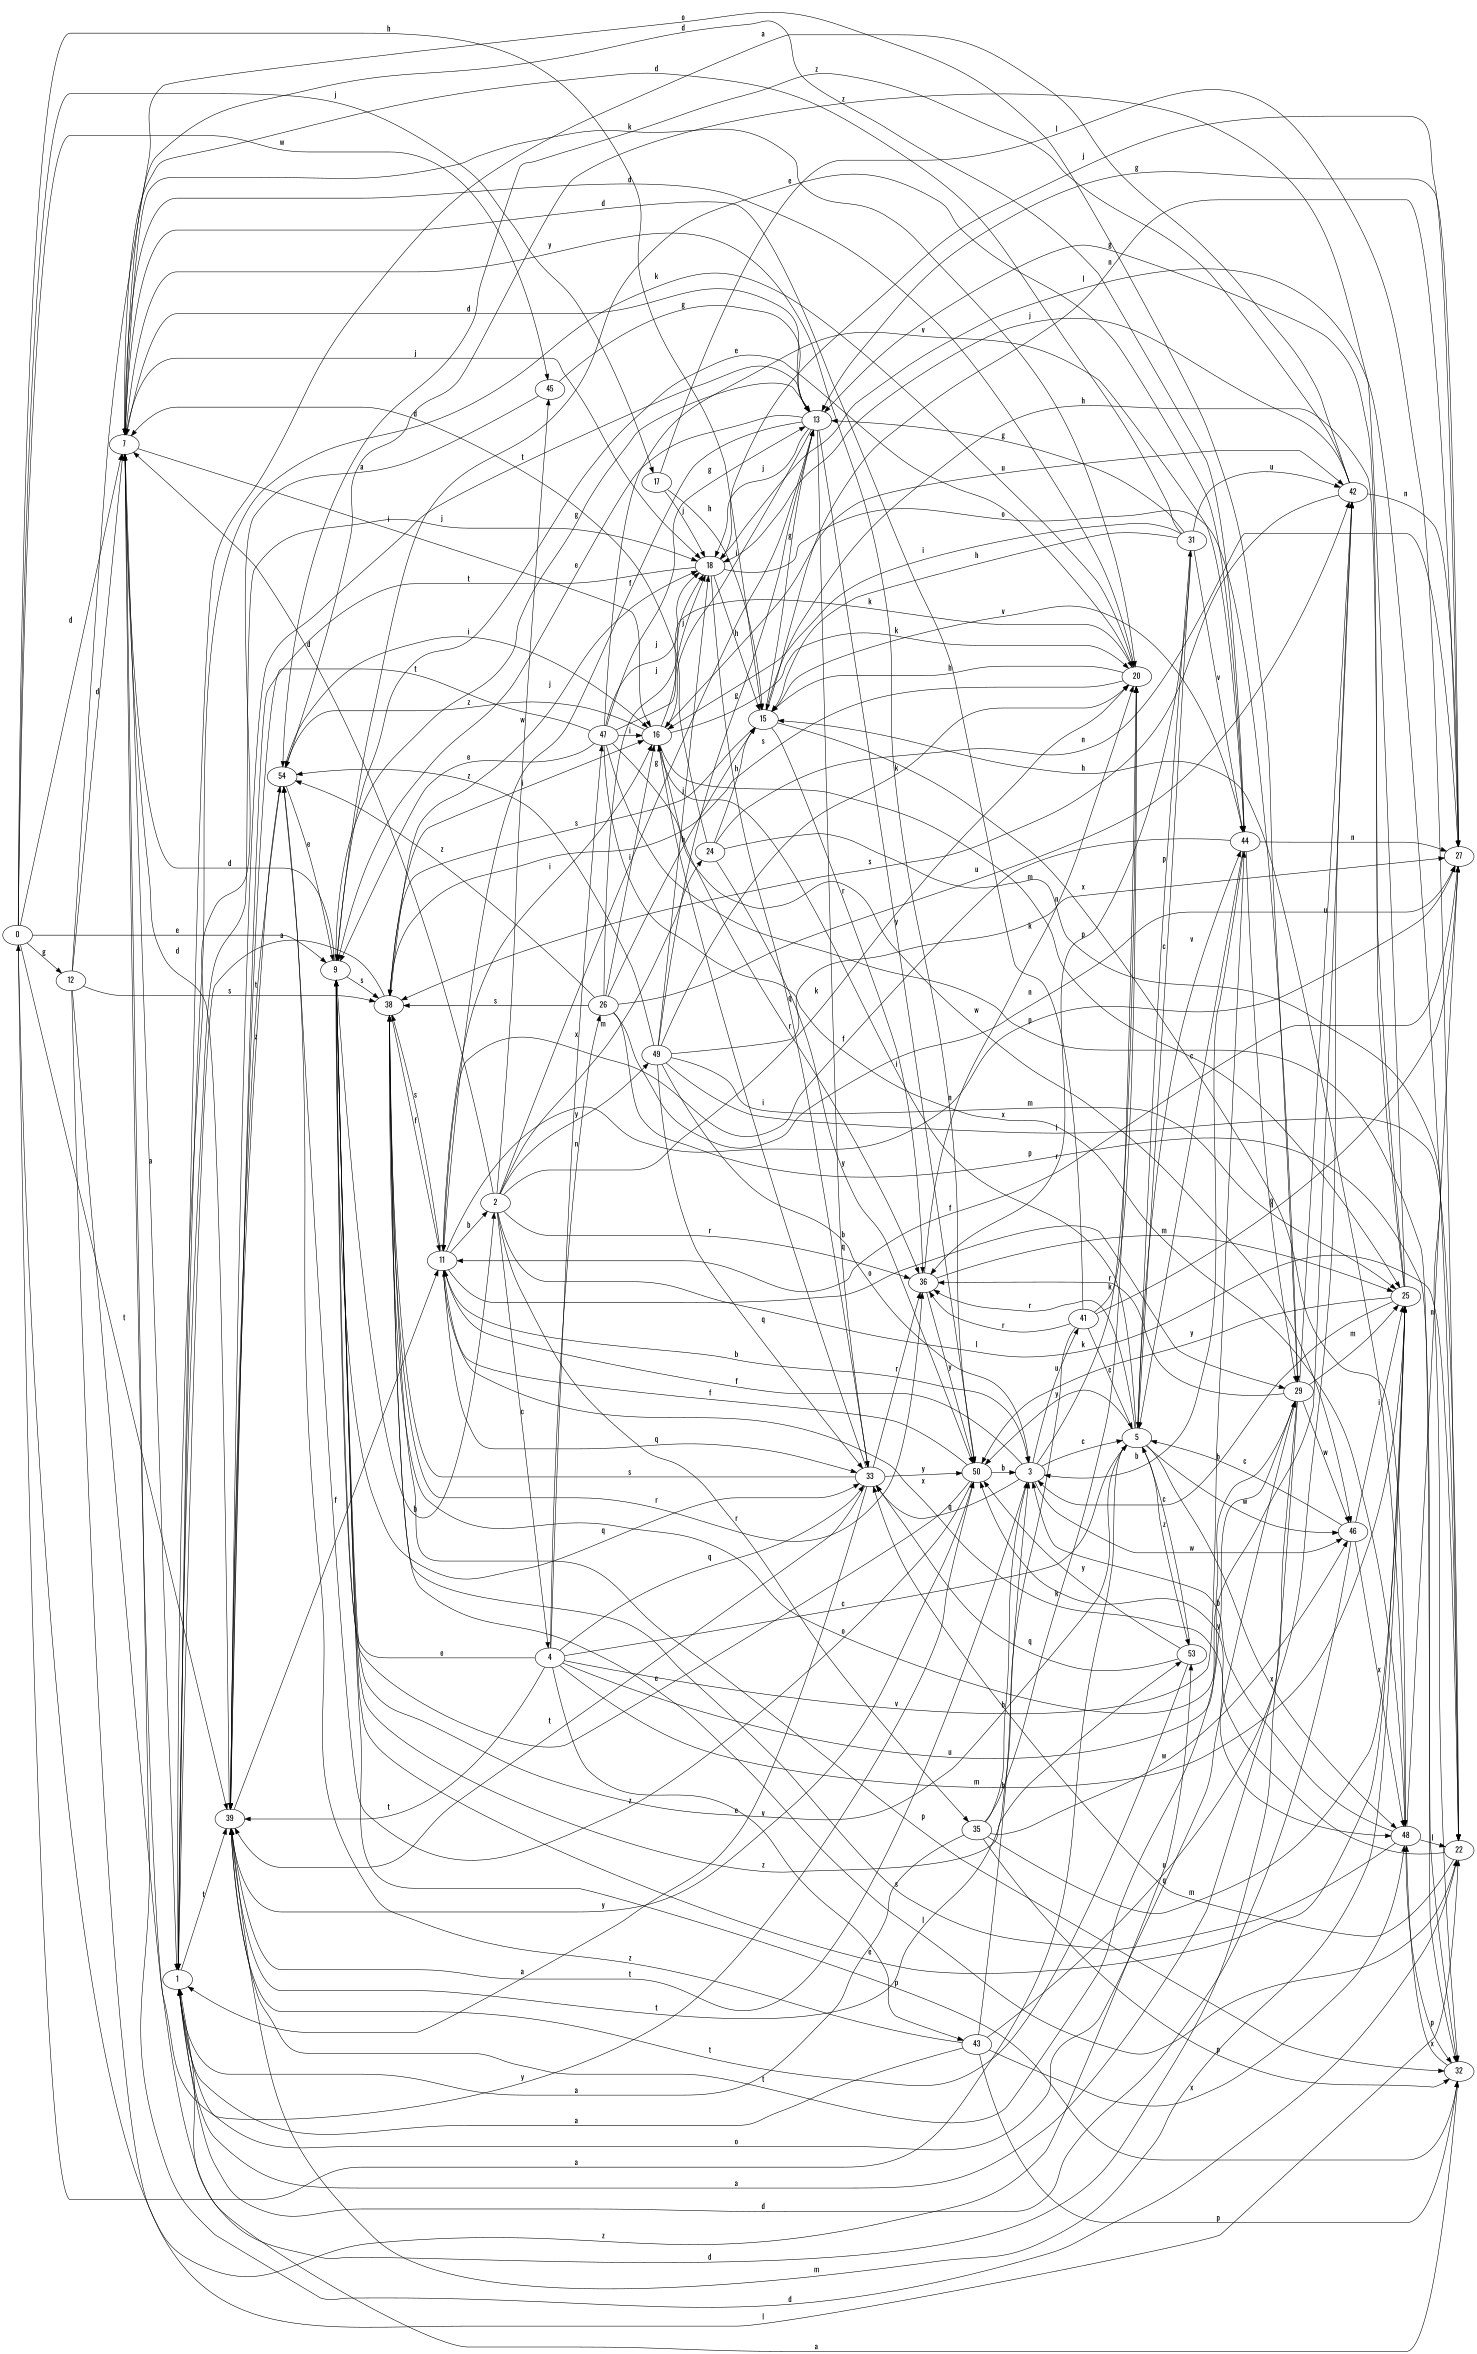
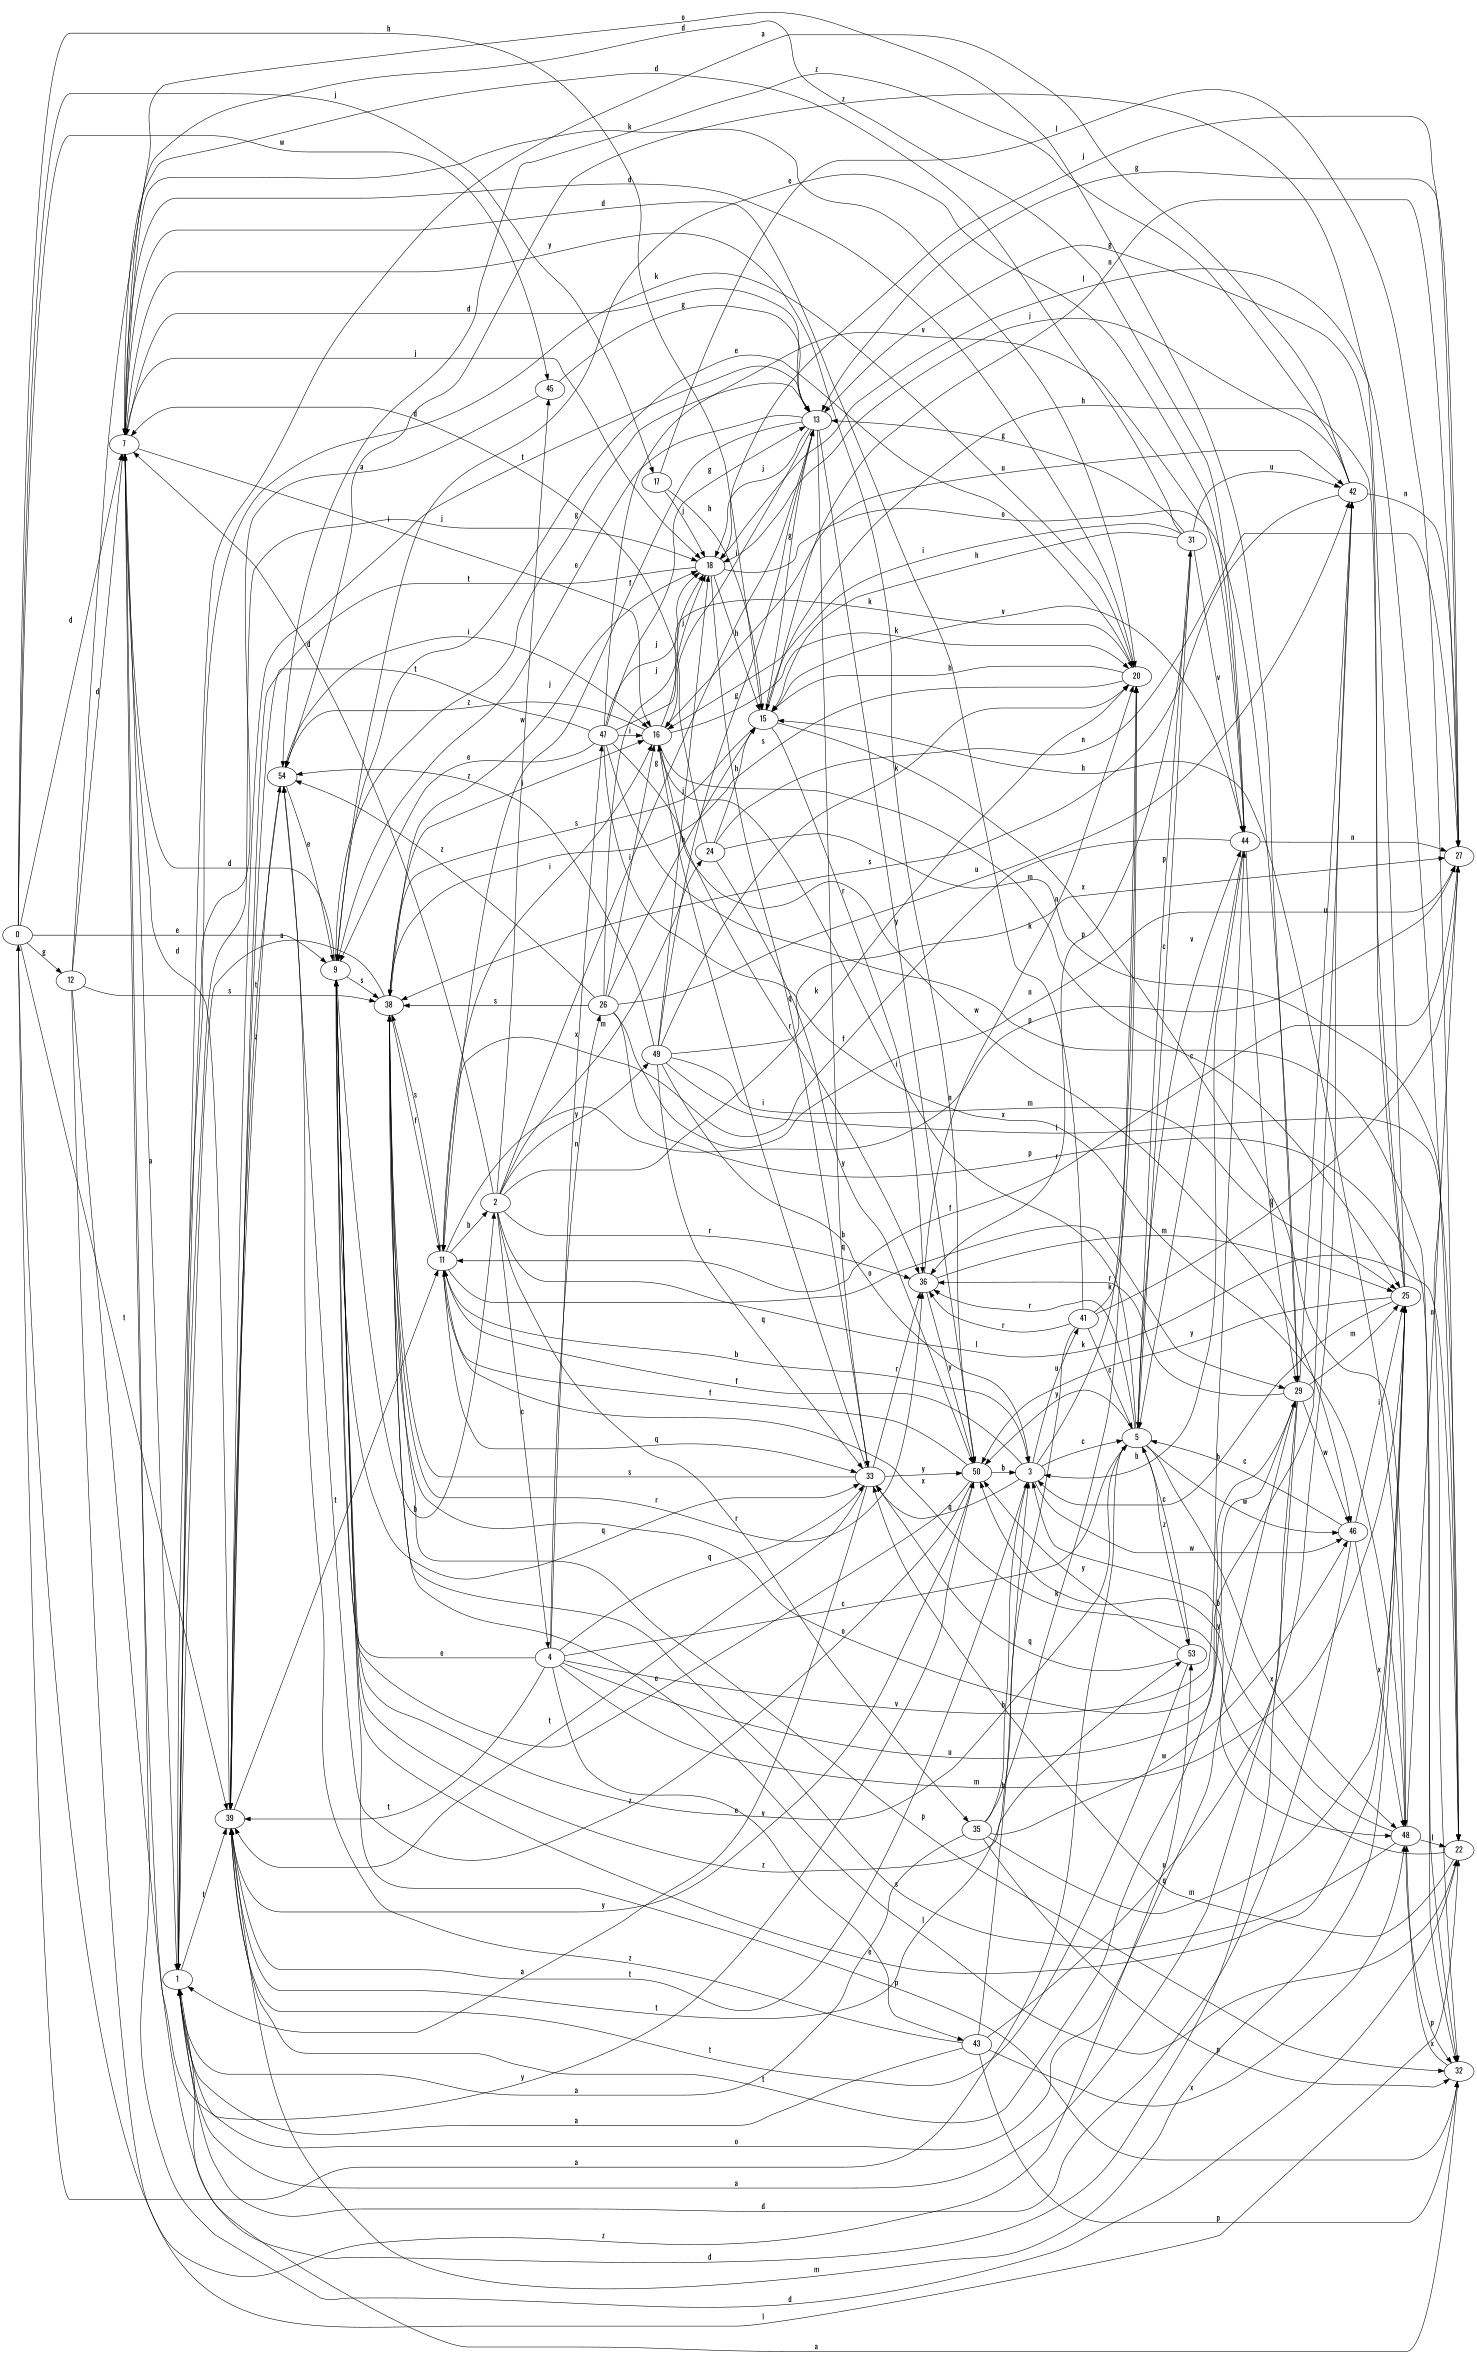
edge "39" -> "11": label "f" -> "t"
